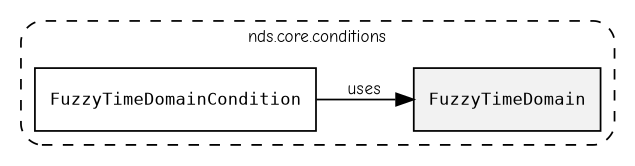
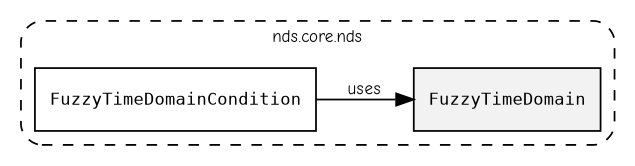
cluster "nds.core.conditions": label "nds.core.conditions" -> "nds.core.nds"
